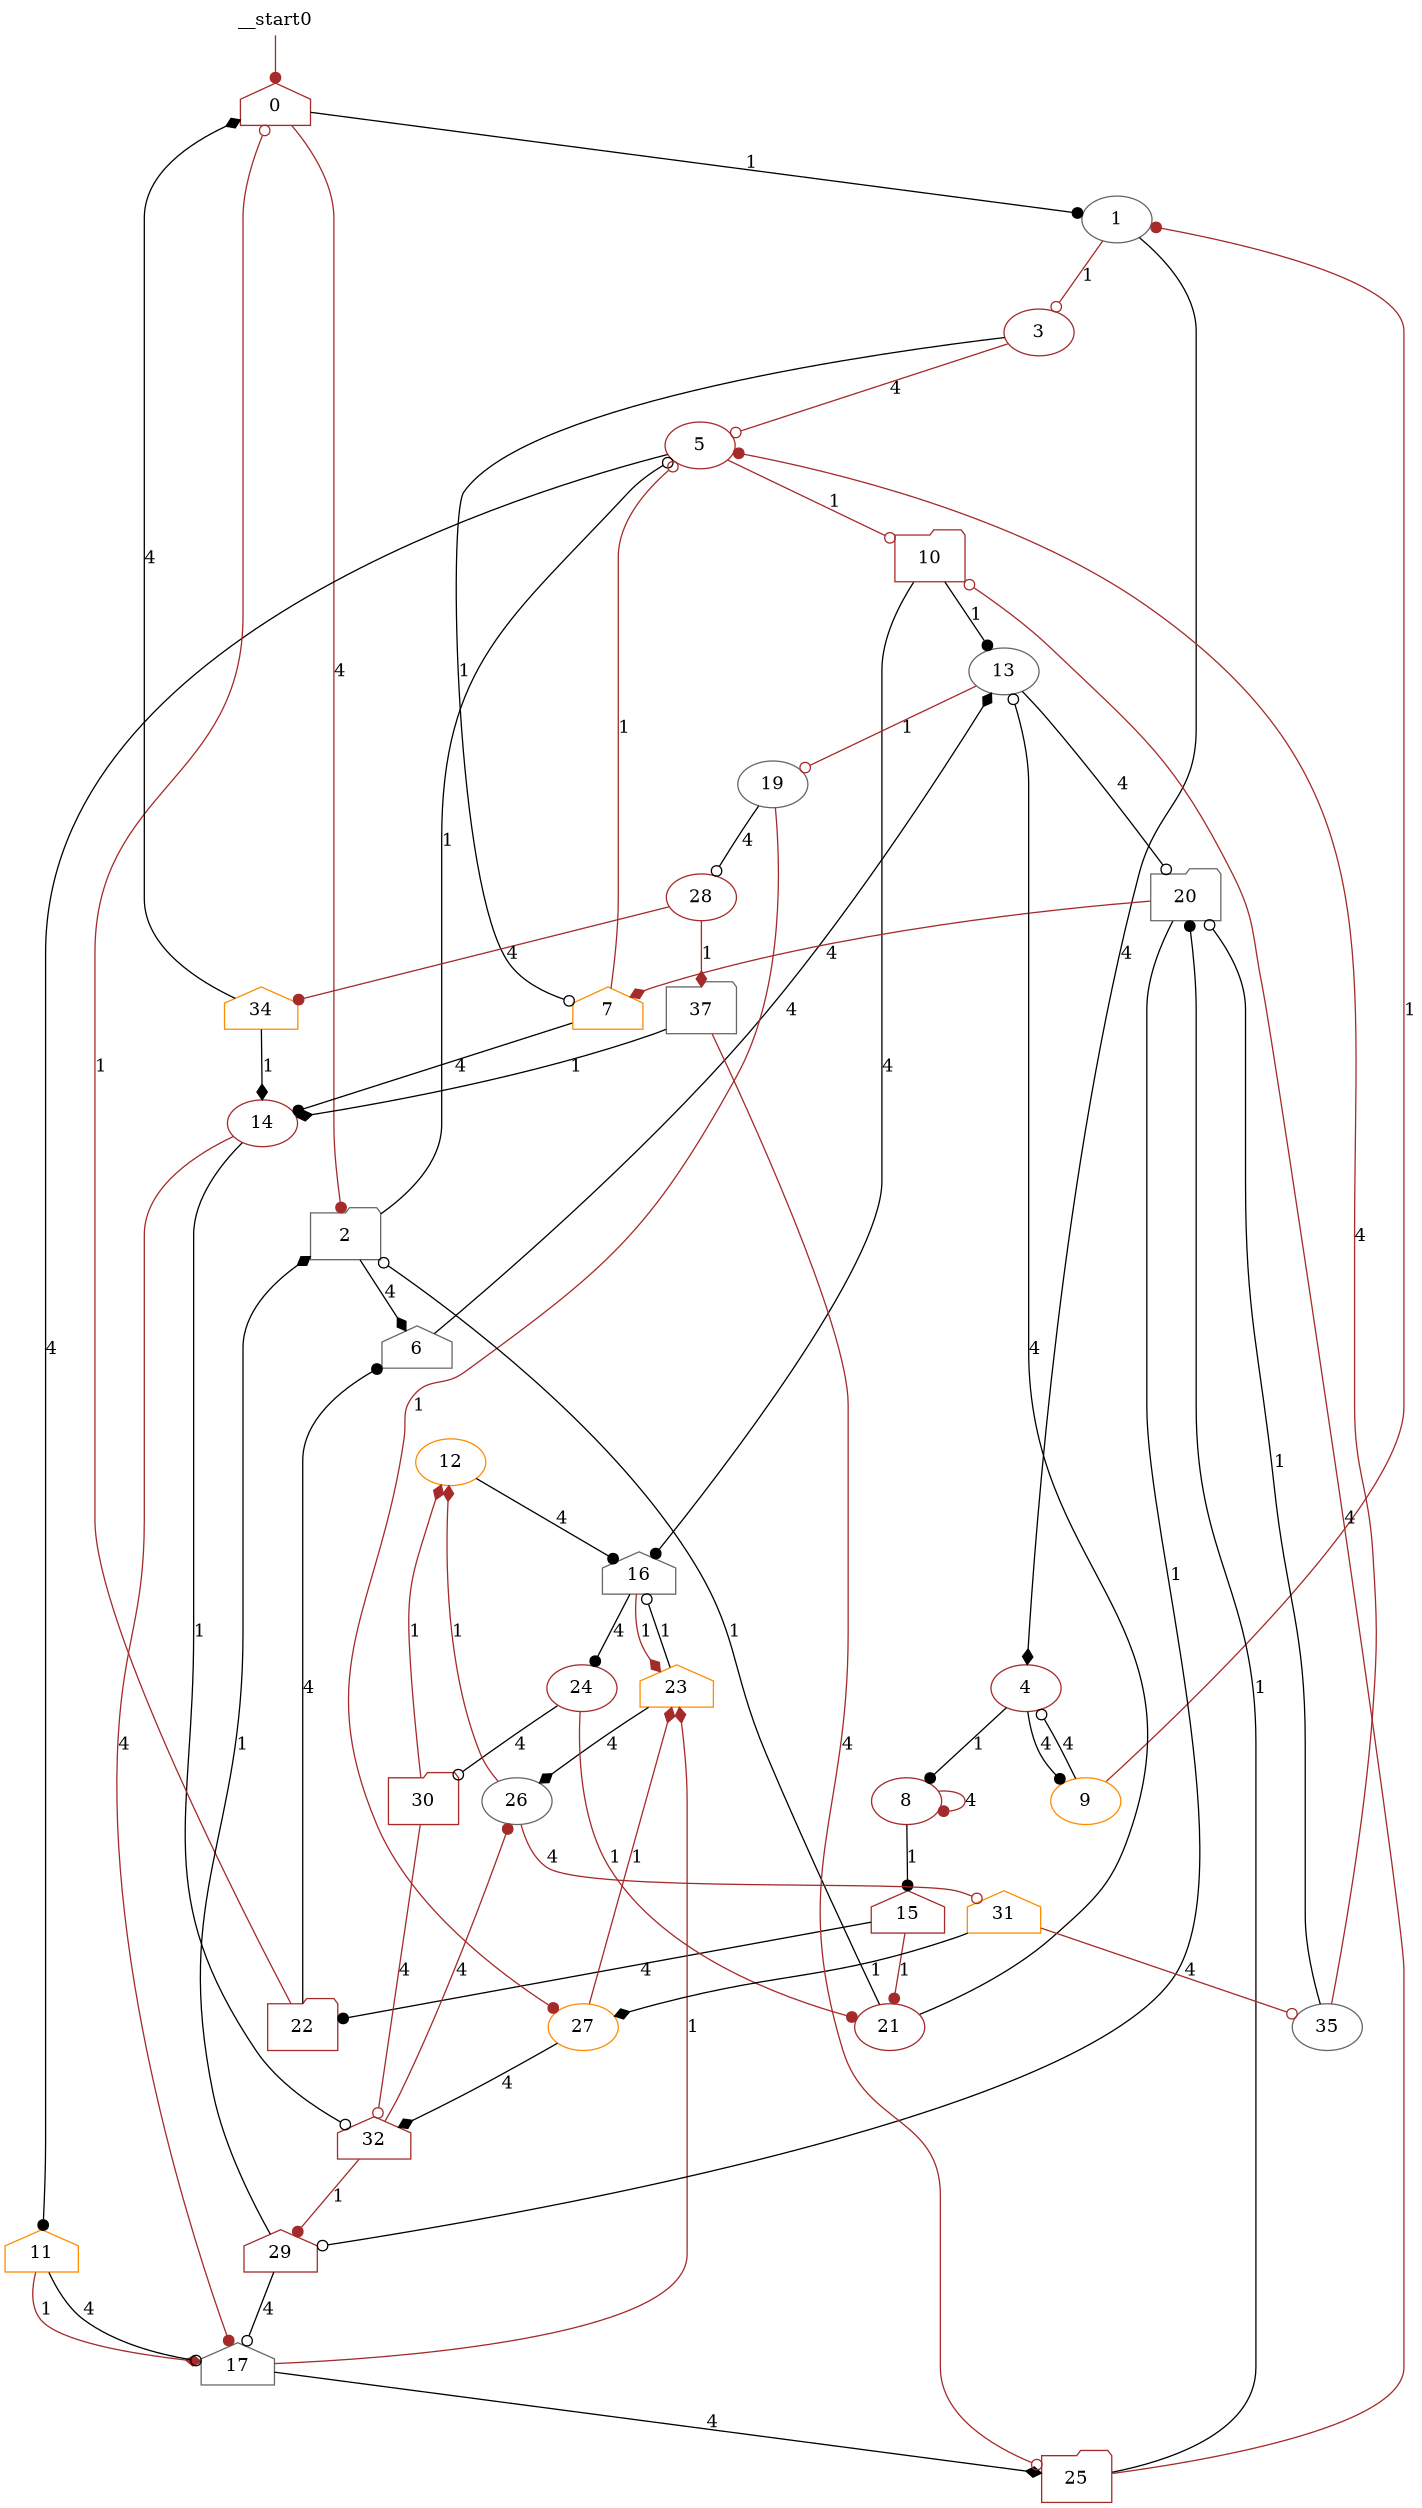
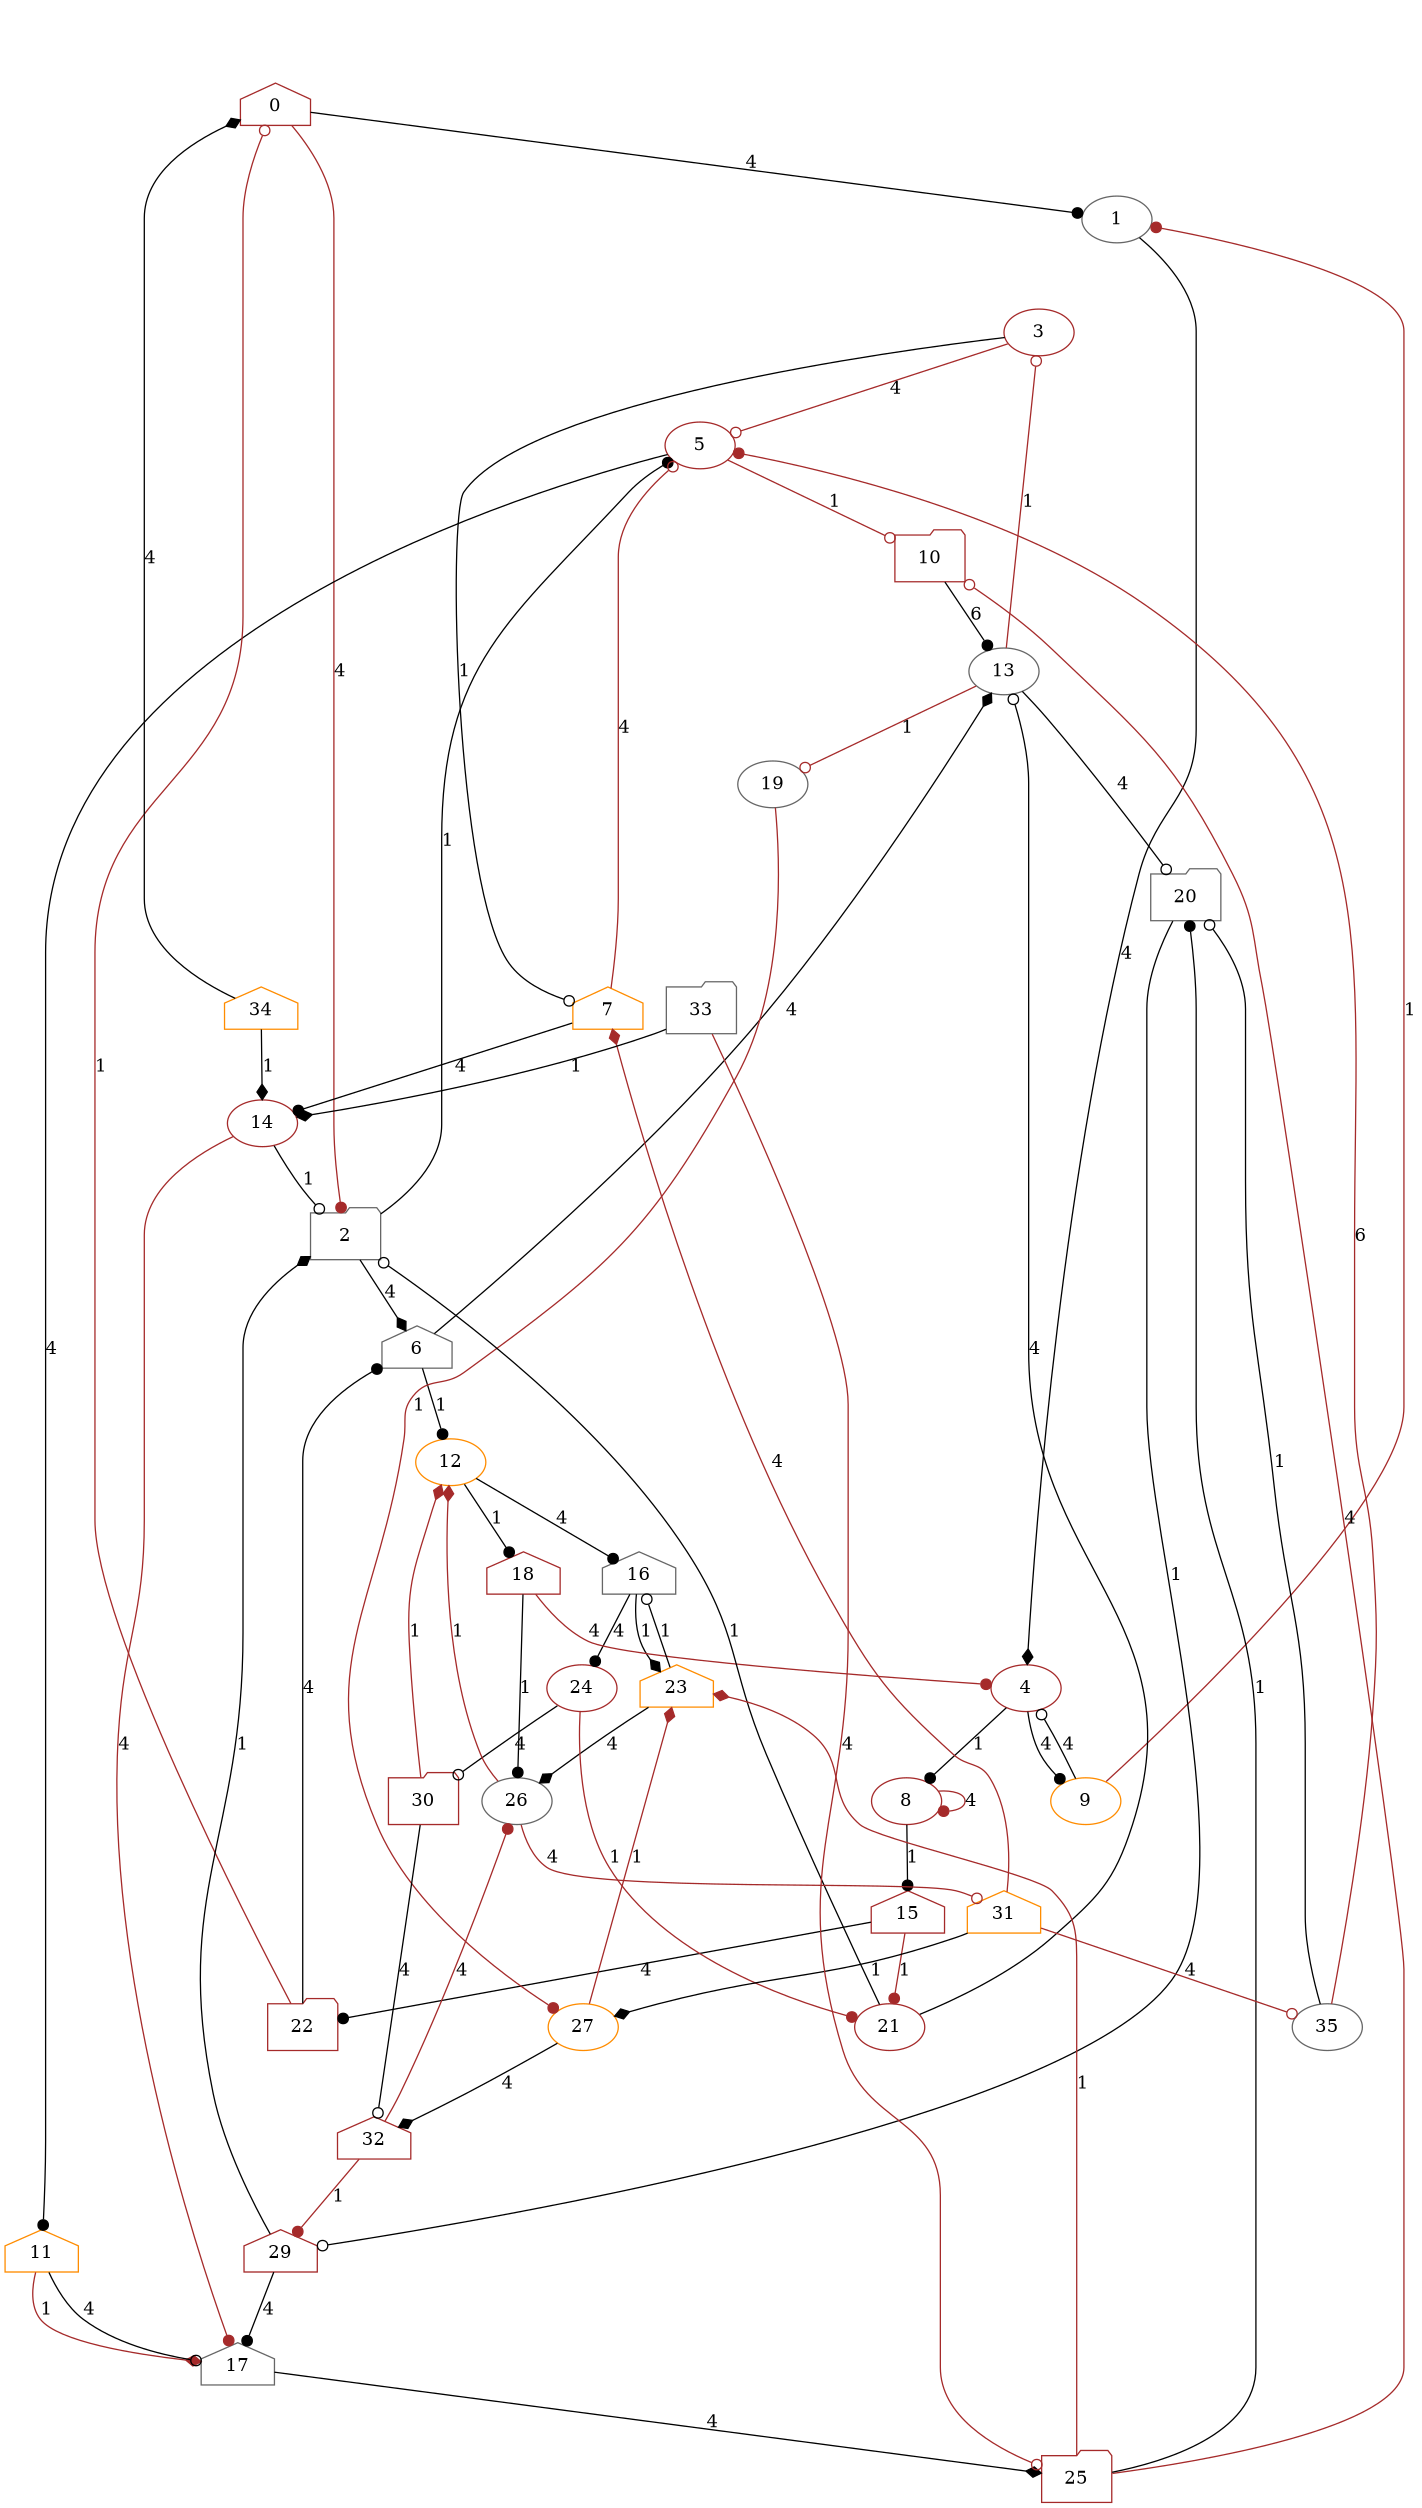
node "__start0": removed
edge "0" -> "1": label "1" -> "4"
edge "1" -> "3": now "13" -> "3"
edge "10" -> "13": label "1" -> "6"
edge "7" -> "5": label "1" -> "4"
edge "2" -> "5": arrowhead odot -> dot
node "28": removed
edge "20" -> "7": now "31" -> "7"
node "37": label "37" -> "33"
edge "10" -> "16": removed, label "4"
edge "35" -> "5": label "4" -> "6"
edge "6" -> "12": added, label "1"
node "18": added
edge "16" -> "23": color brown -> black
edge "14" -> "32": now "14" -> "2"
edge "30" -> "32": color brown -> black
edge "17" -> "23": now "25" -> "23"
edge "29" -> "17": arrowhead odot -> dot
